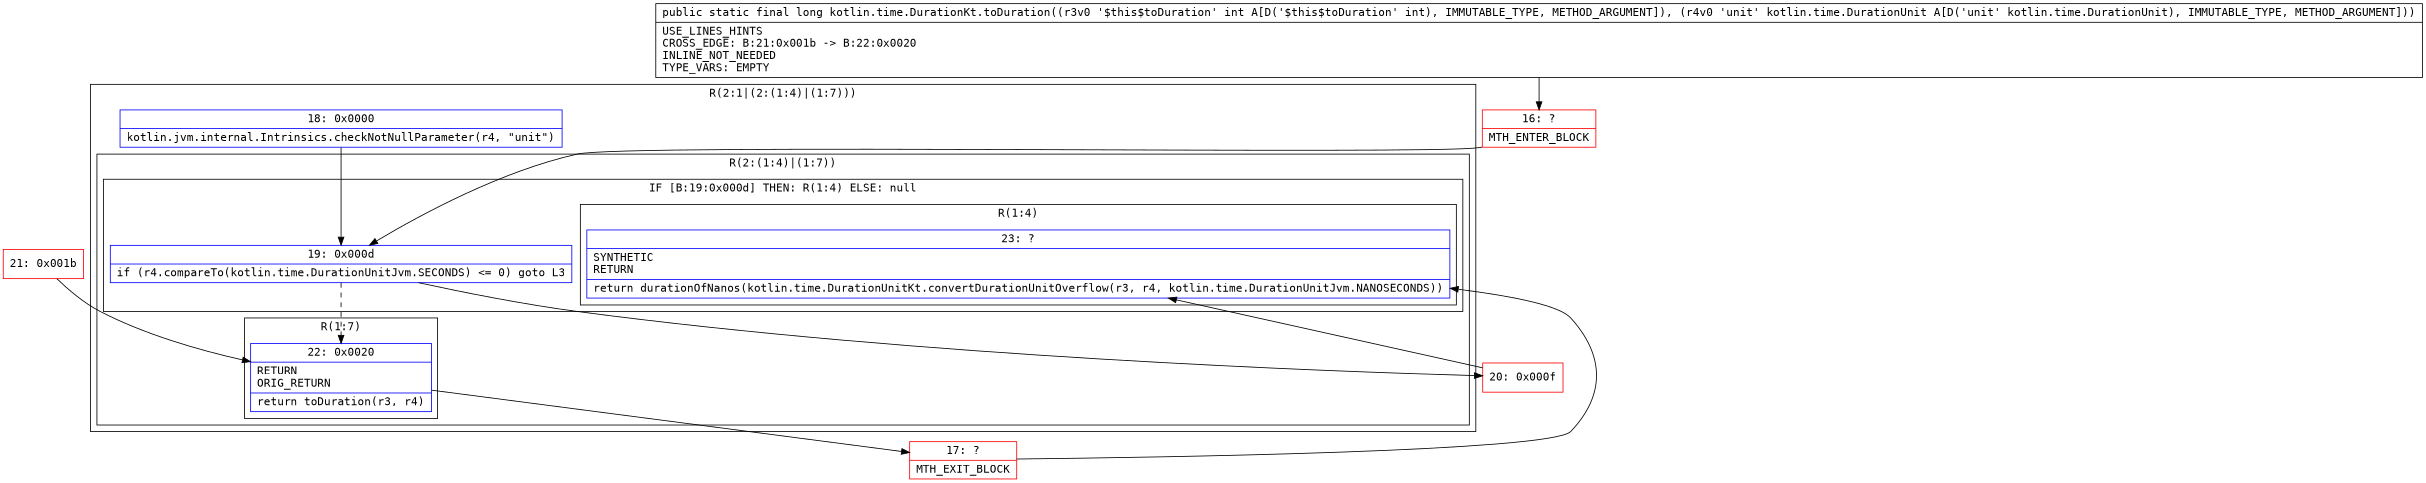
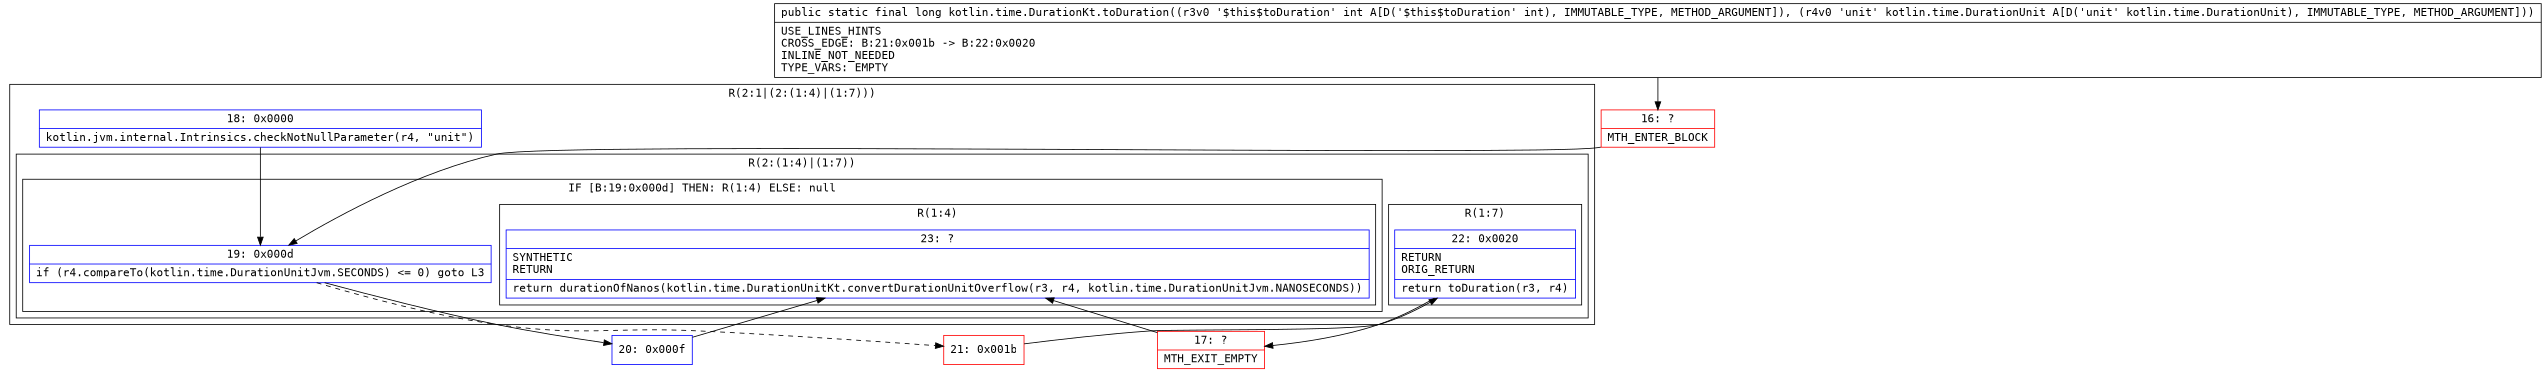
edge "19: 0x000d" -> "22: 0x0020": now "19: 0x000d" -> "21: 0x001b"
node "20: 0x000f": color red -> blue
node "17: ?": text "MTH_EXIT_BLOCK" -> "MTH_EXIT_EMPTY"
